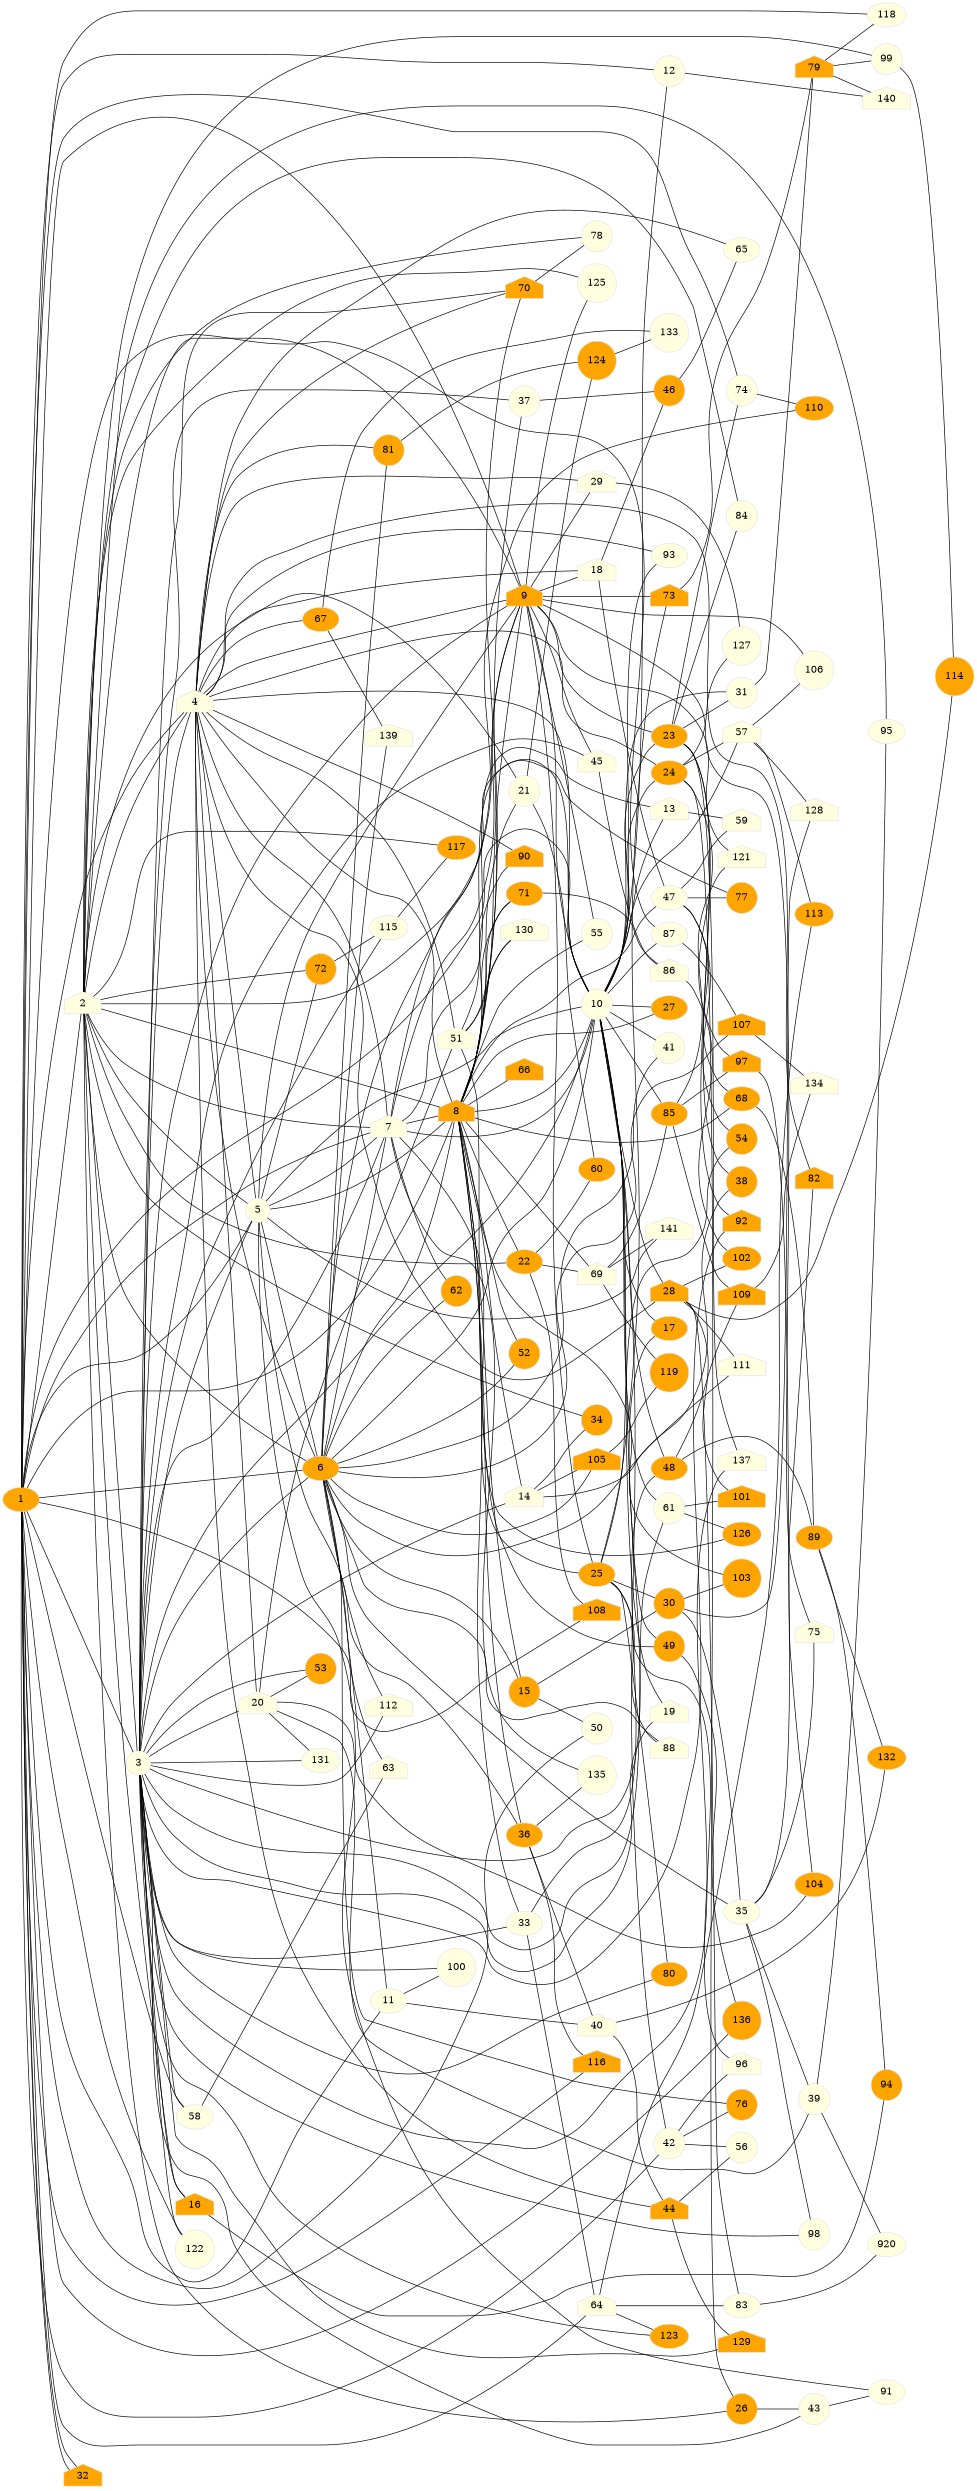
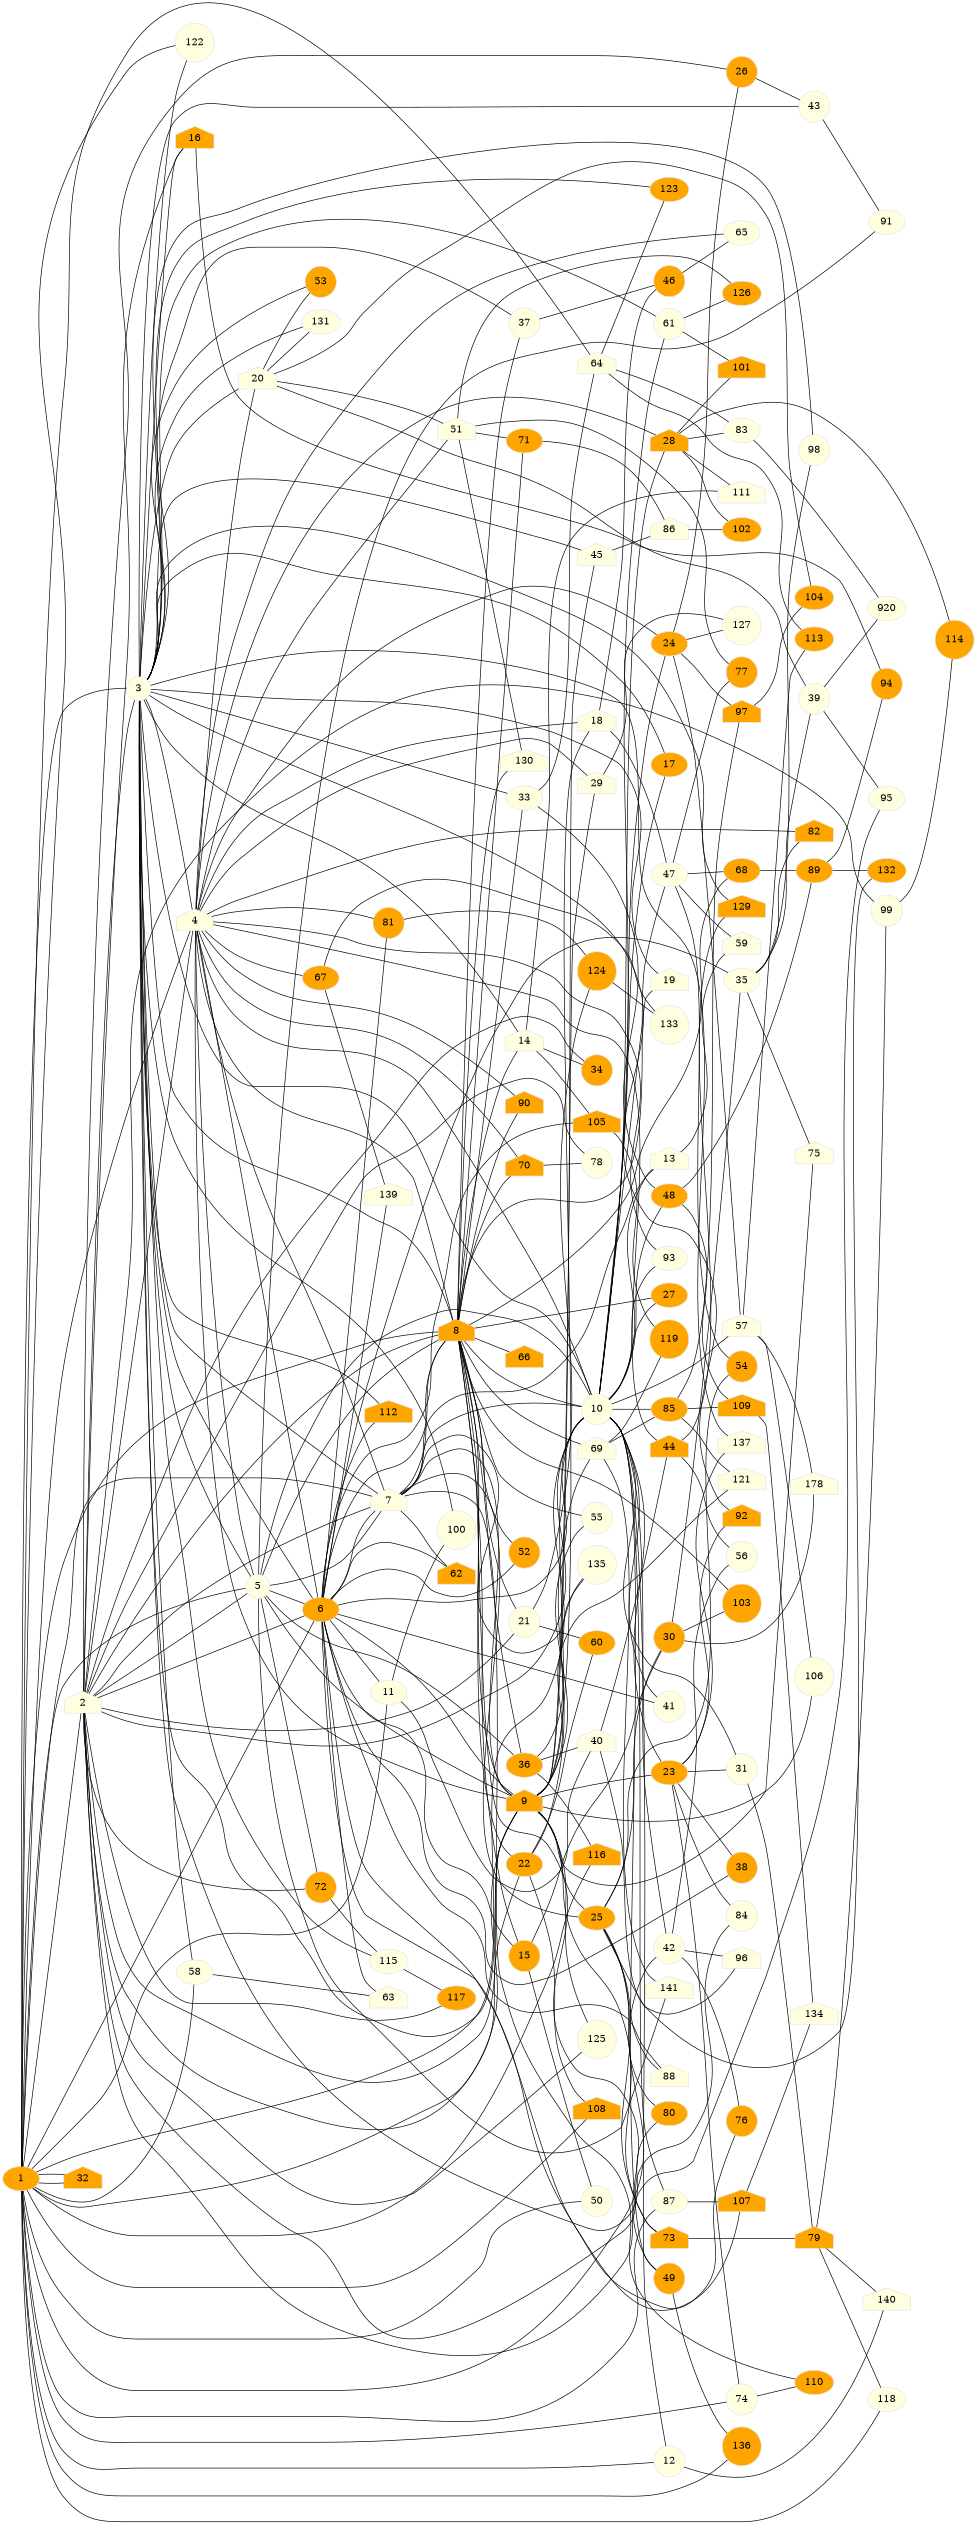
edge "70" -- "3": now "8" -- "3"
node "128": label "128" -> "178"
node "62": shape circle -> house
node "112": fillcolor lightyellow -> orange
